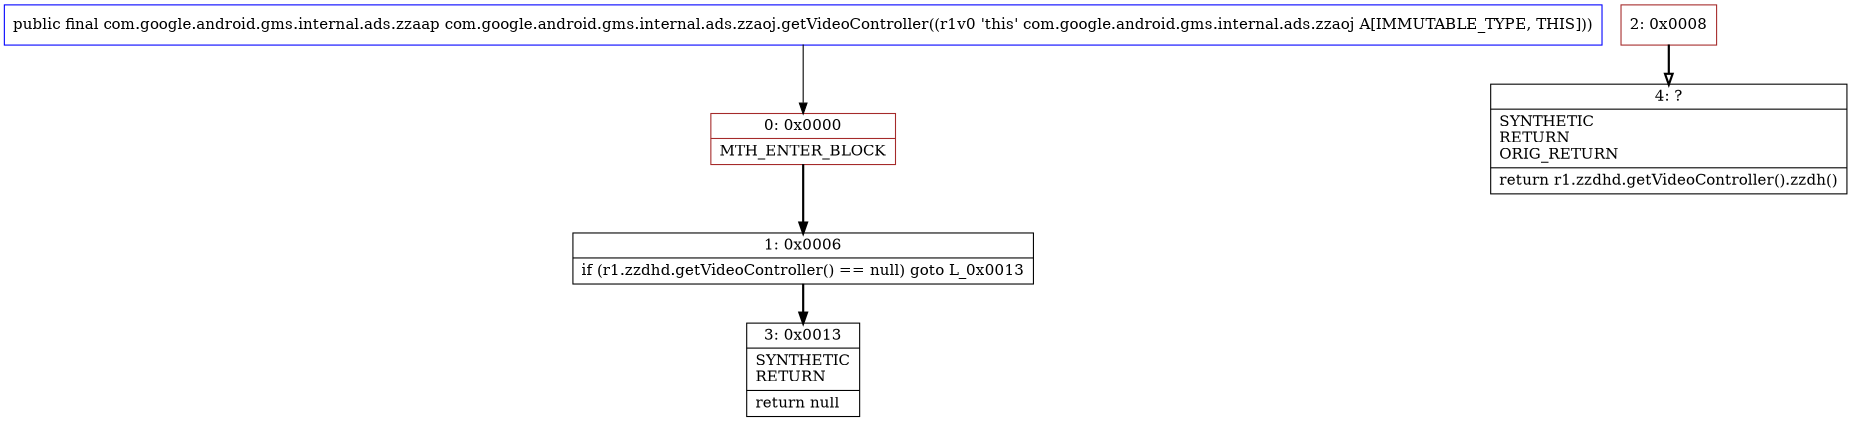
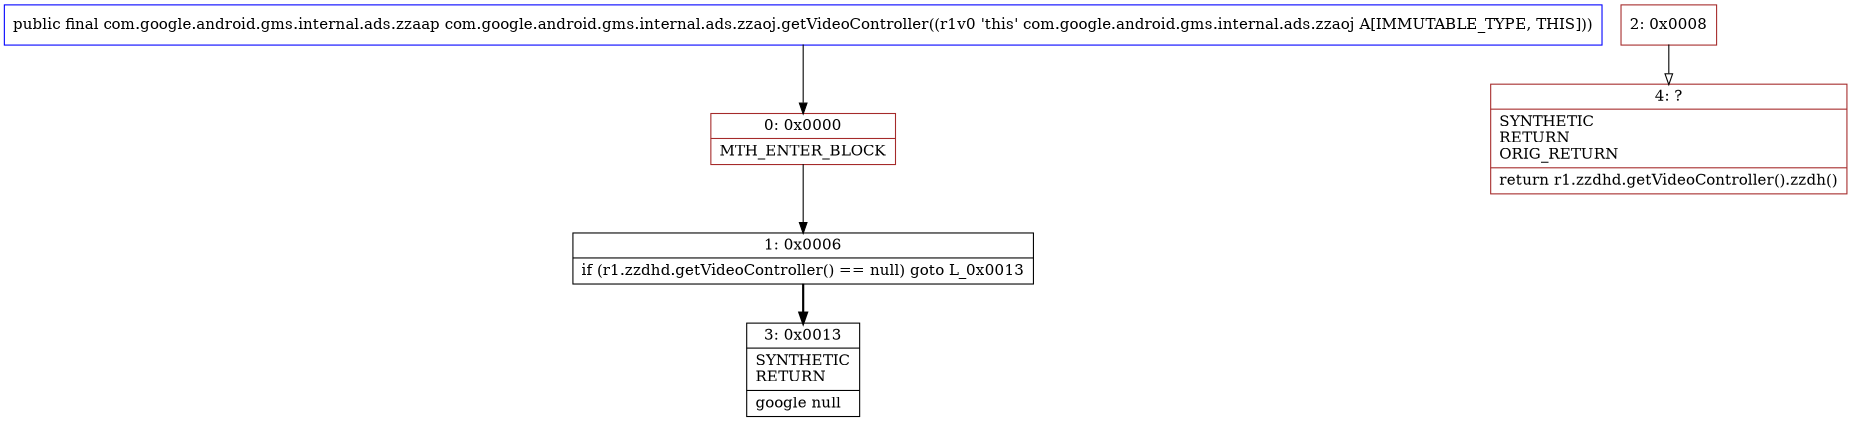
edge "2: 0x0008" -> "4: ?": style bold -> solid
node "4: ?": color black -> brown
edge "0: 0x0000" -> "1: 0x0006": style bold -> solid
node "3: 0x0013": text "return null" -> "google null"
